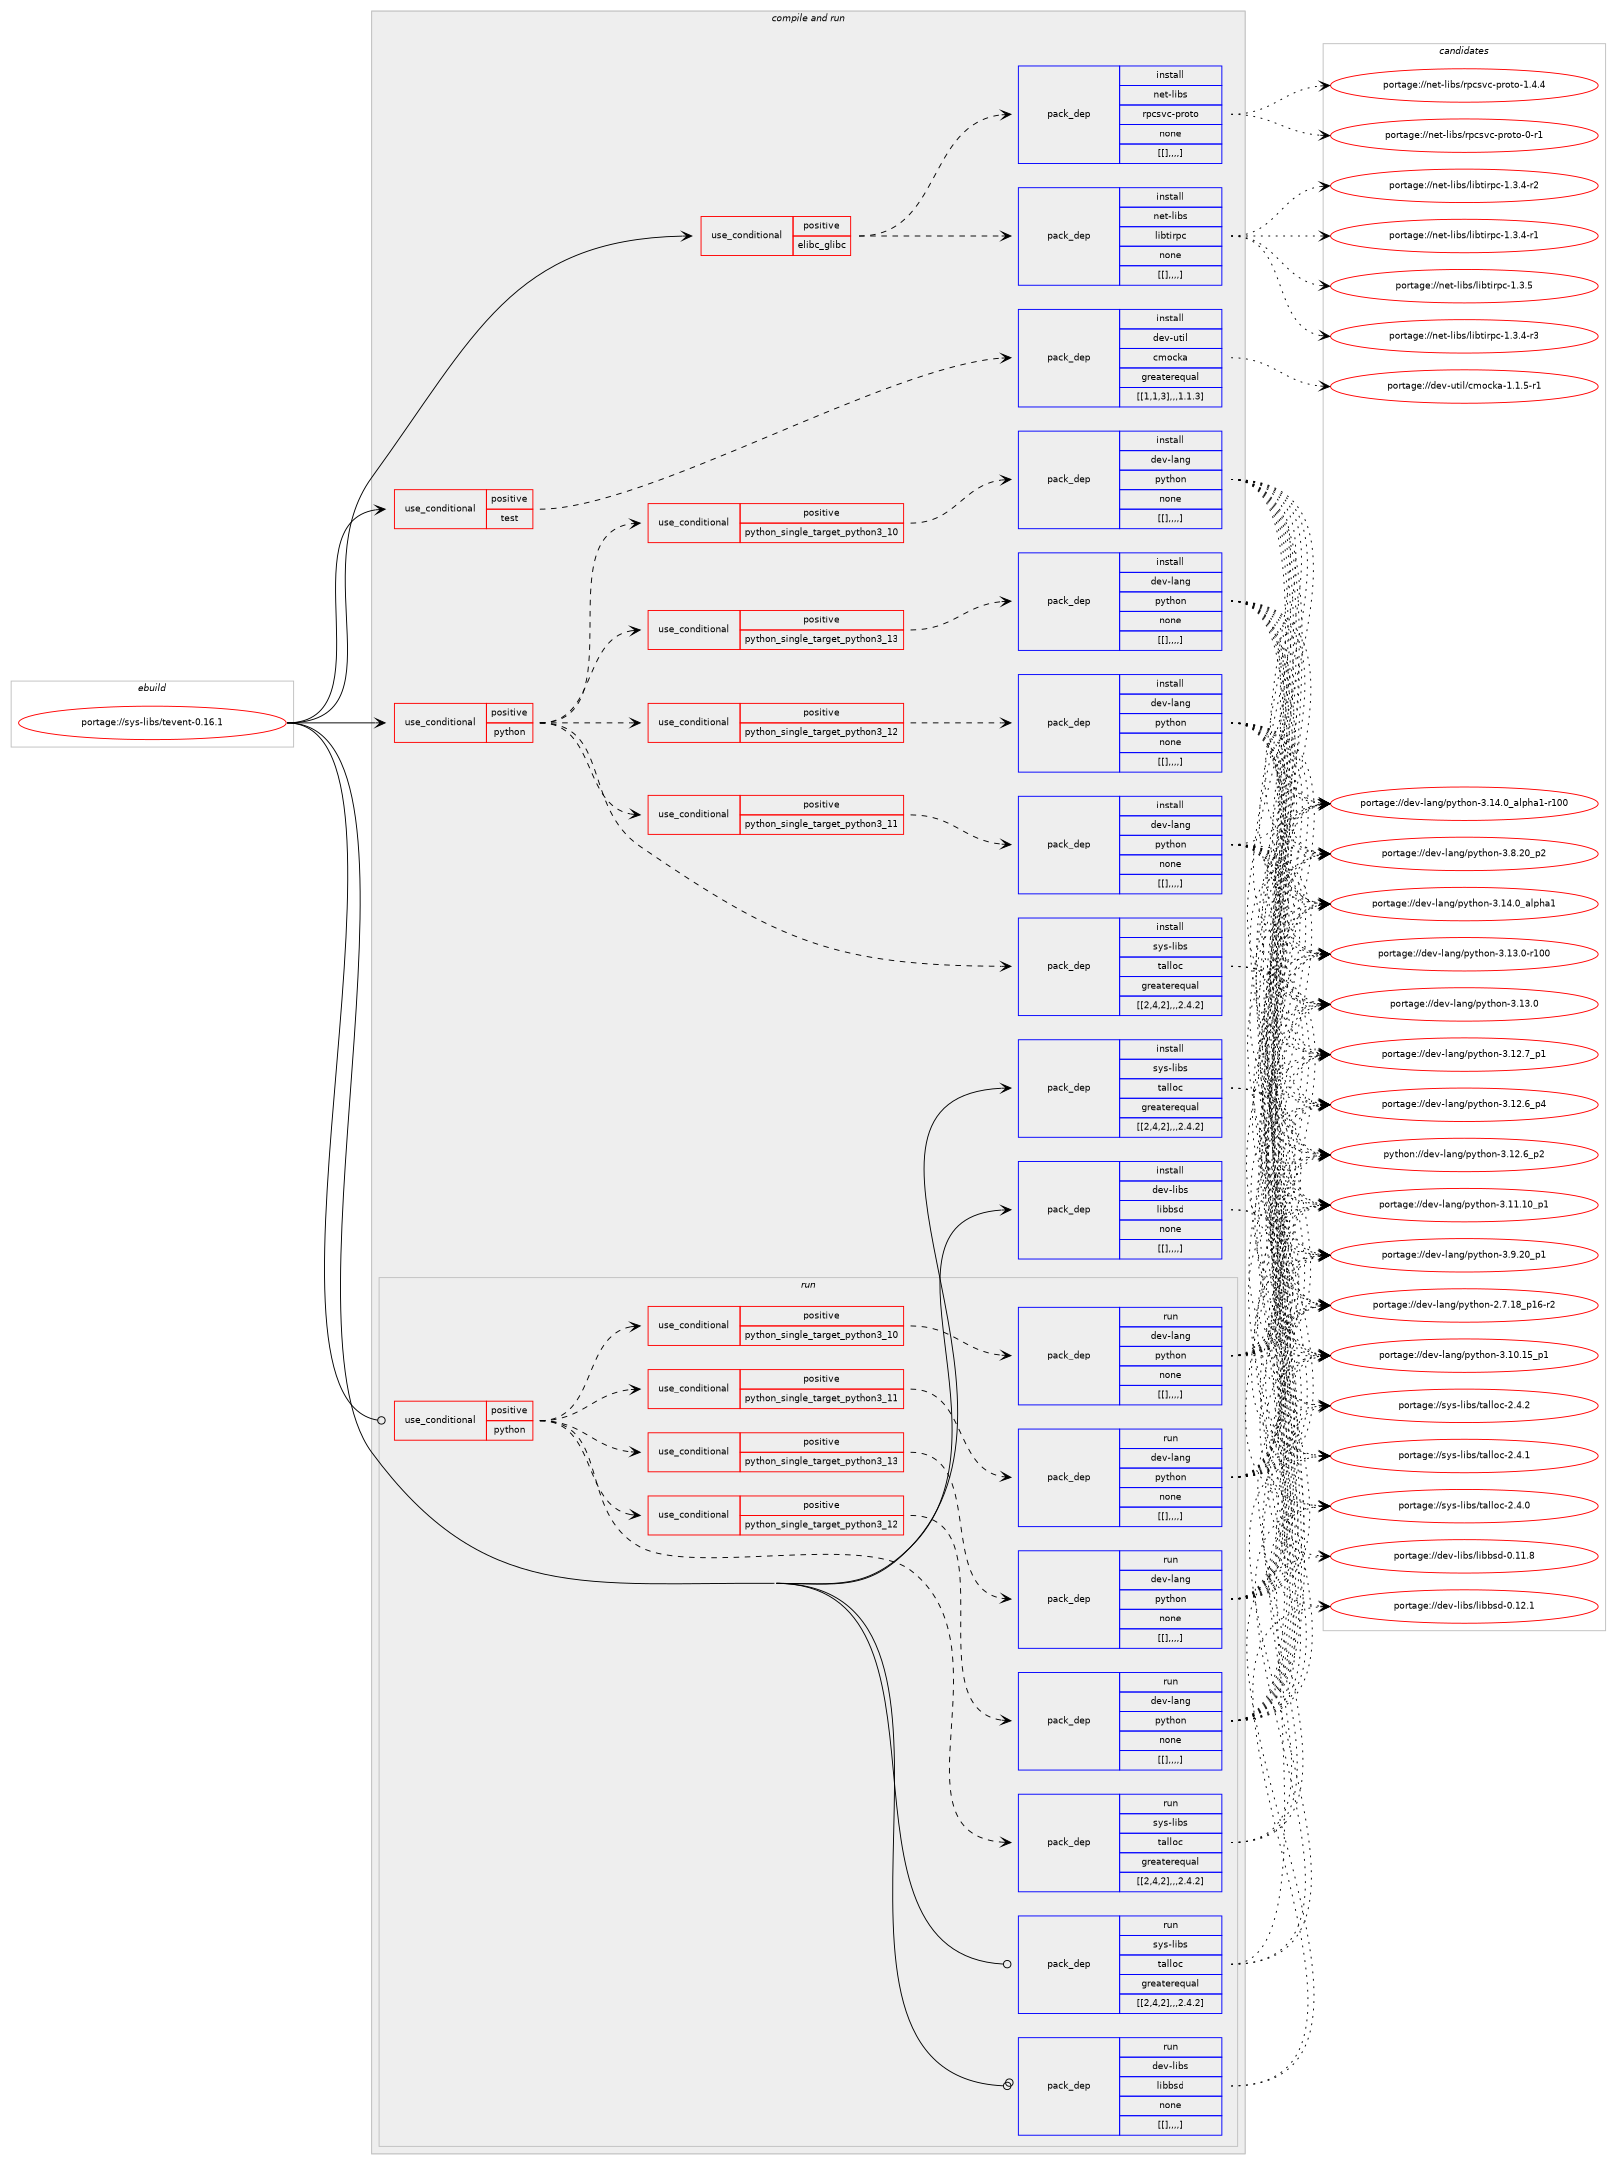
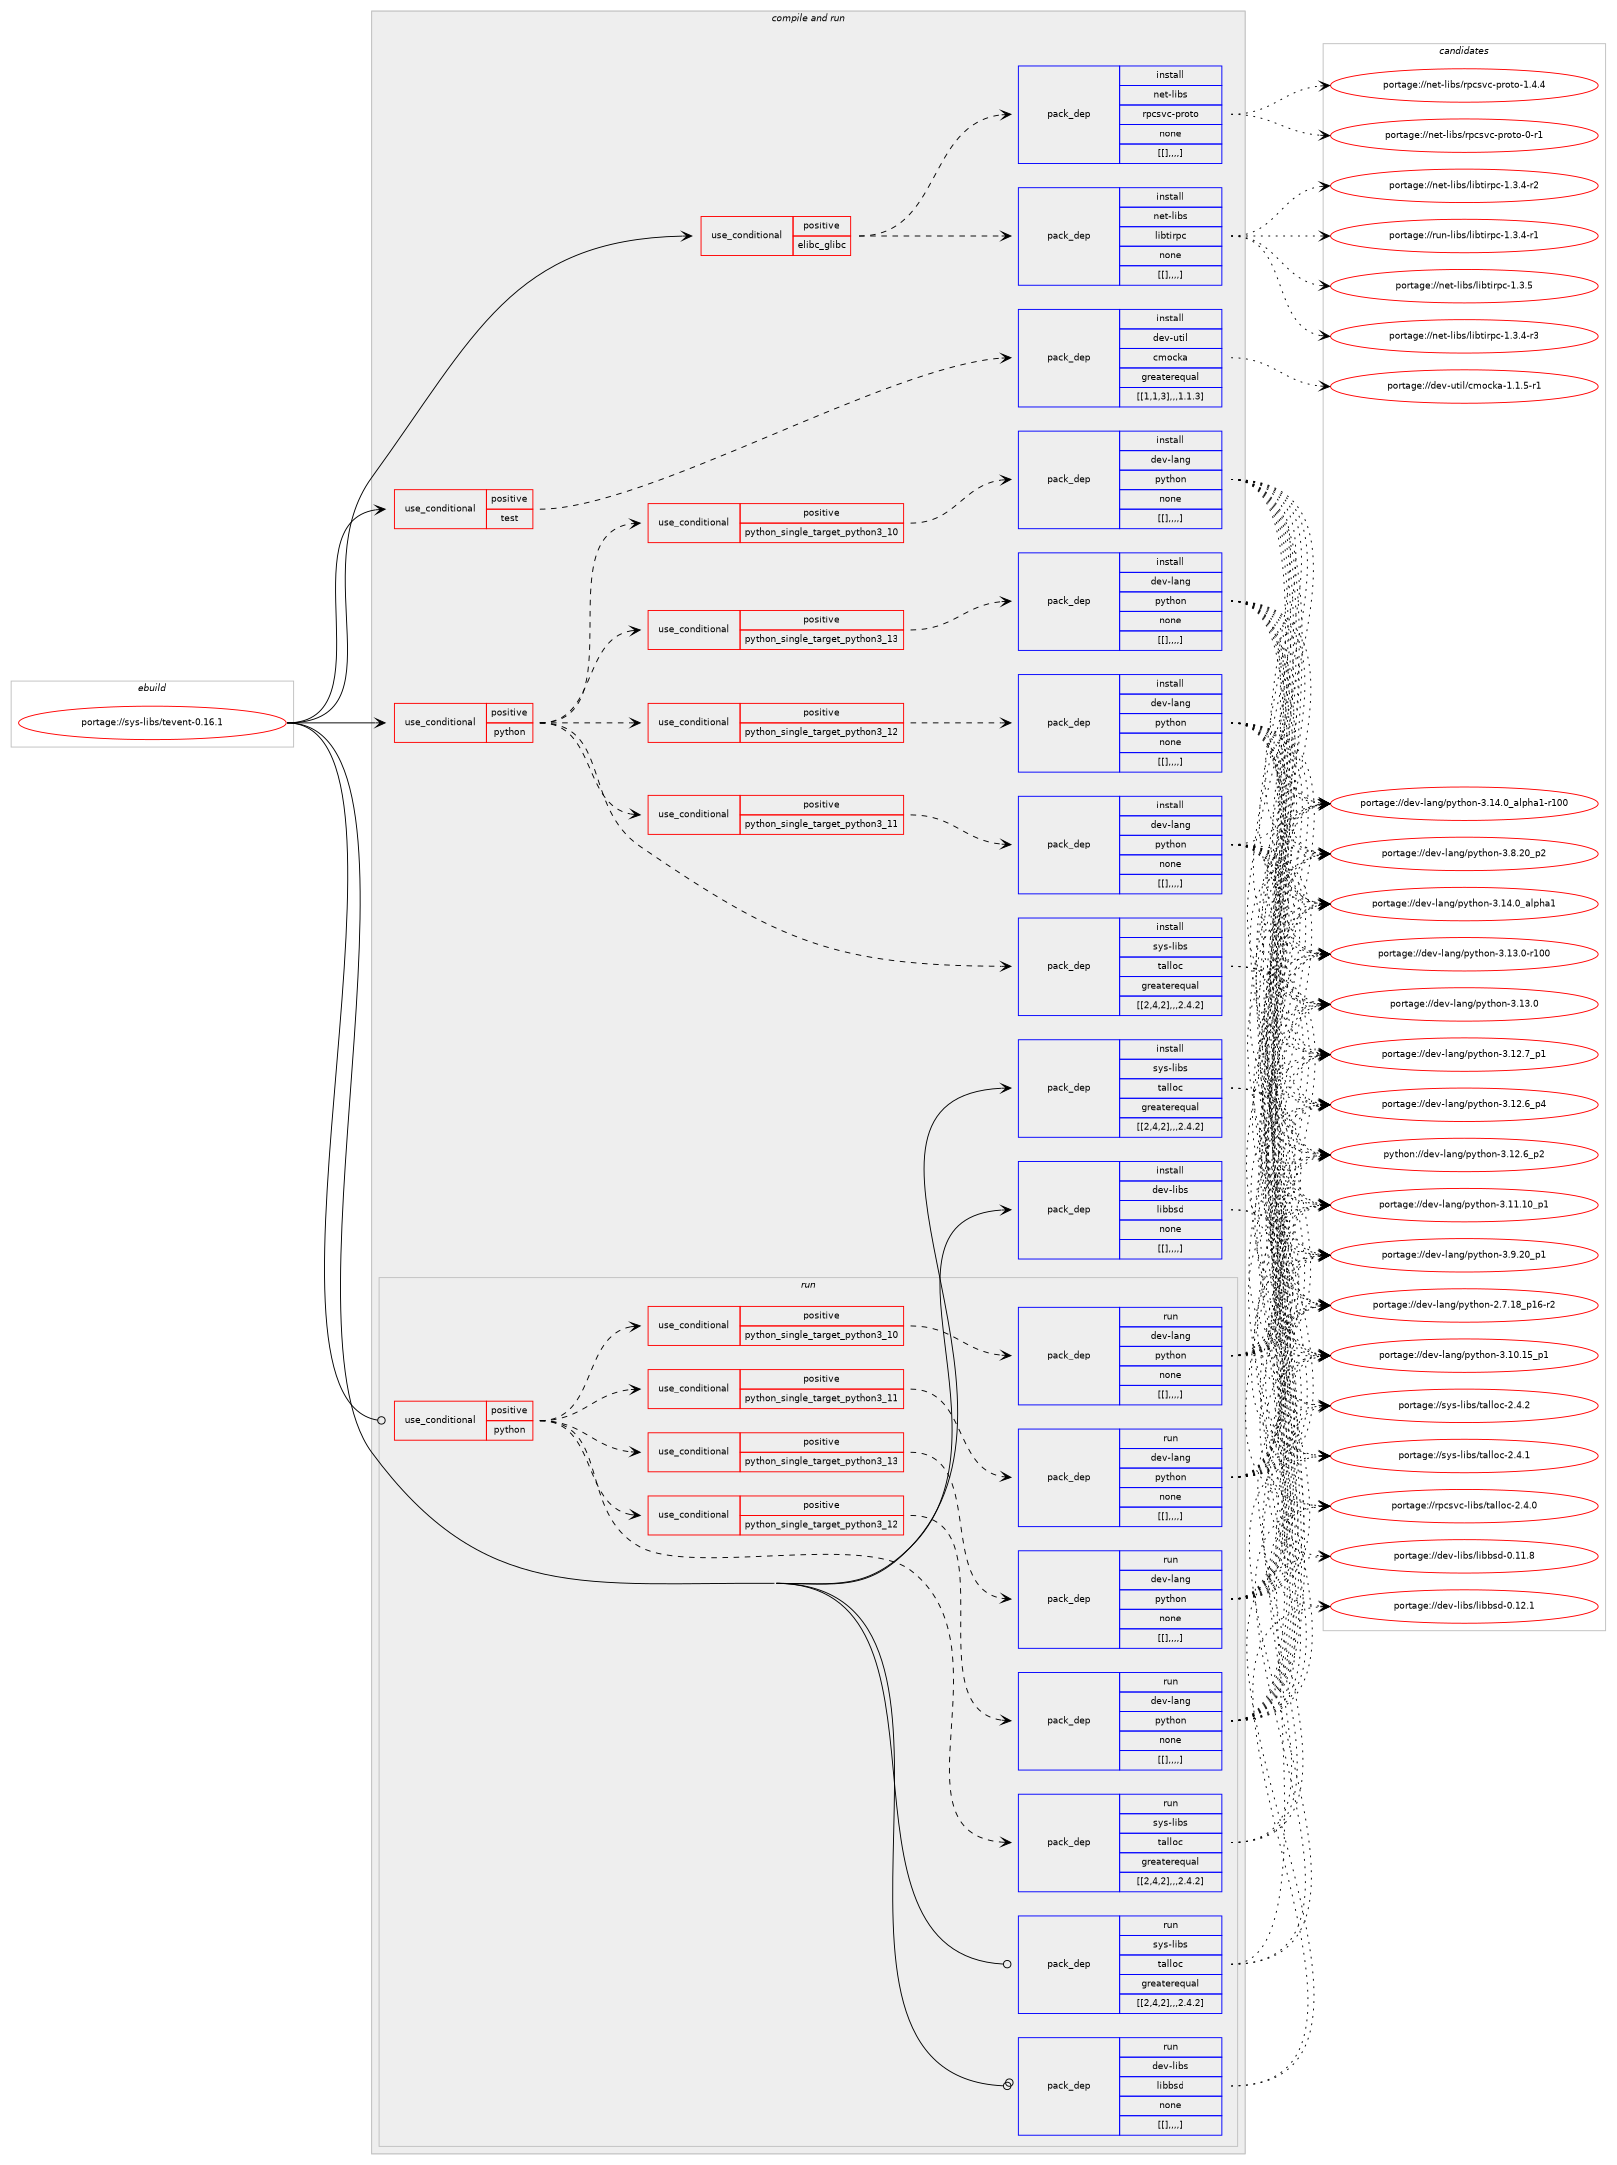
node "portage://net-libs/libtirpc-1.3.4-r1": label "portage://net-libs/libtirpc-1.3.4-r1" -> "portage://run-libs/libtirpc-1.3.4-r1"
node "portage://sys-libs/talloc-2.4.0": label "portage://sys-libs/talloc-2.4.0" -> "portage://rpcsvc-libs/talloc-2.4.0"
